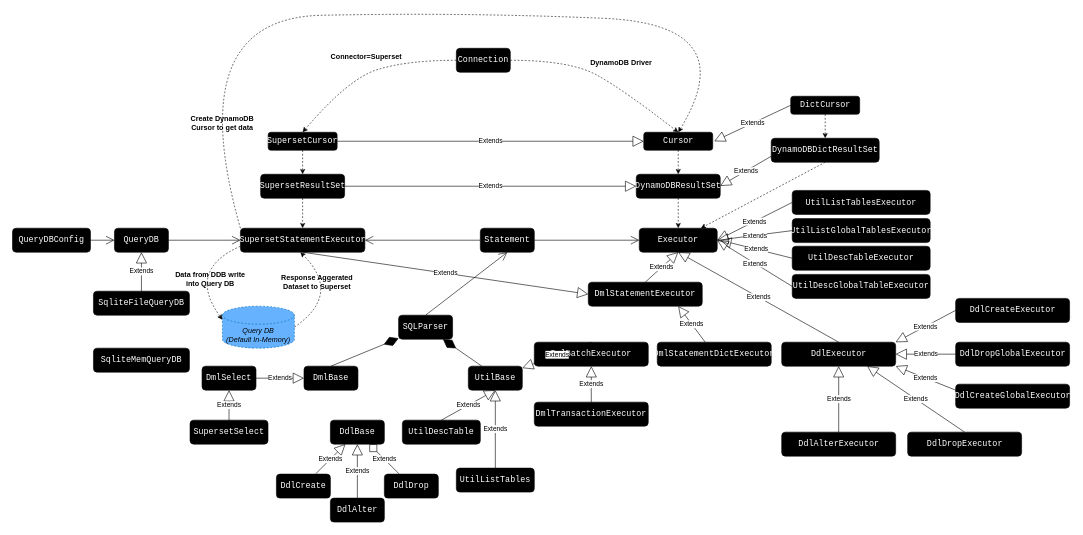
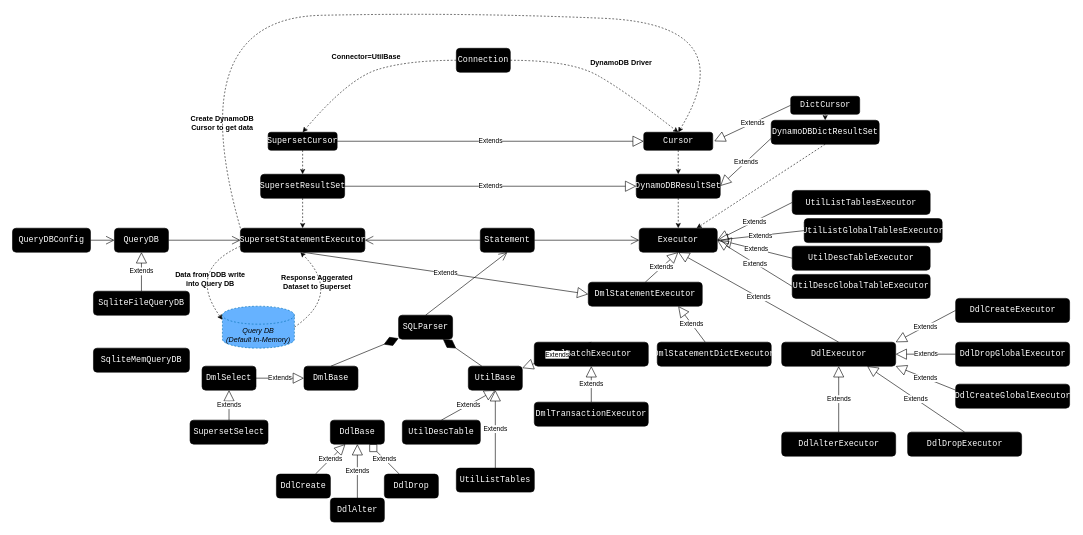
node "Connector=Superset": label "Connector=Superset" -> "Connector=UtilBase"
node "DynamoDBDictResultSet": moved (825, 150) -> (825, 132)
node "UtilListGlobalTablesExecutor": moved (861, 231) -> (873, 231)
